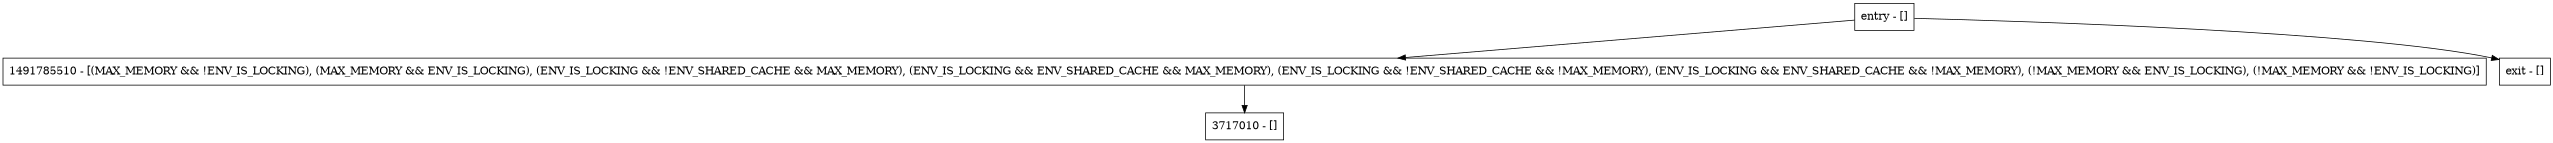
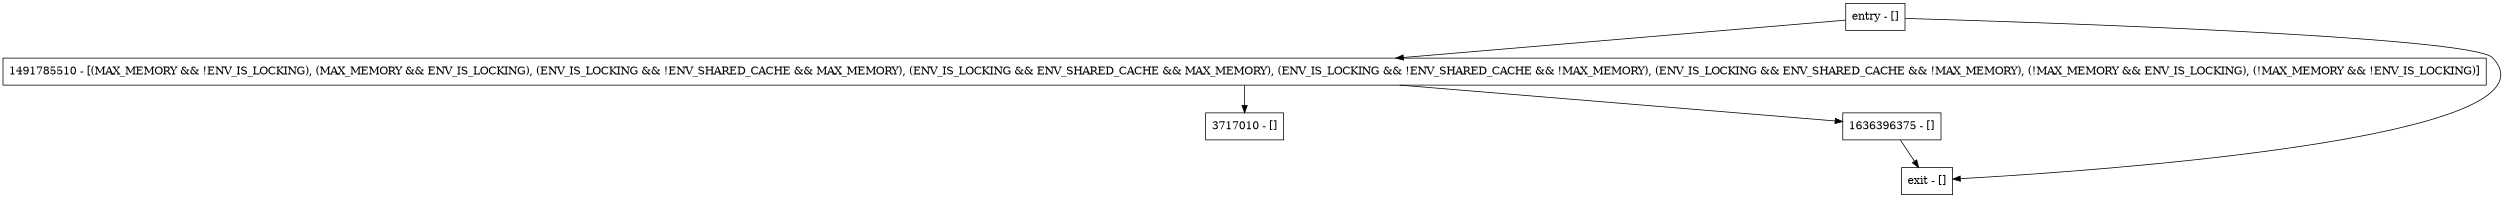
node "1636396375 - []": added
